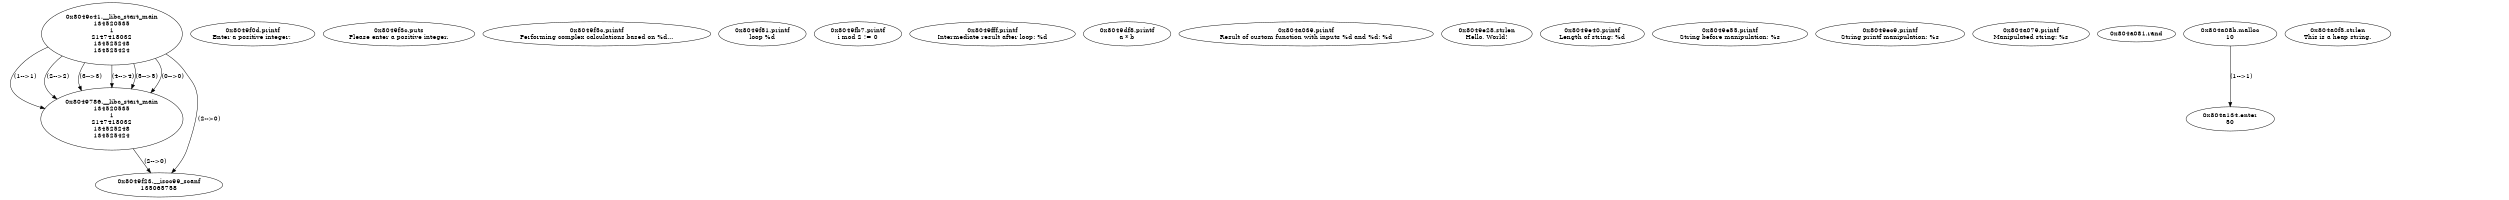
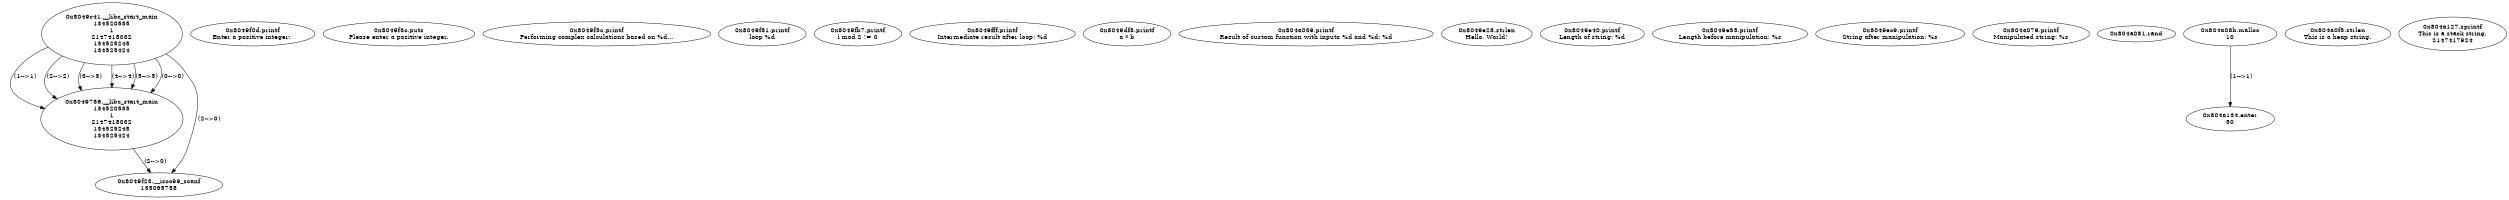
node "0x8049e55.printf String before manipulation: %s": label "0x8049e55.printf String before manipulation: %s" -> "0x8049e55.printf Length before manipulation: %s"
node "0x8049ec9.printf String printf manipulation: %s": label "0x8049ec9.printf String printf manipulation: %s" -> "0x8049ec9.printf String after manipulation: %s"
node "0x804a127.sprintf This is a stack string. 2147417924": added
